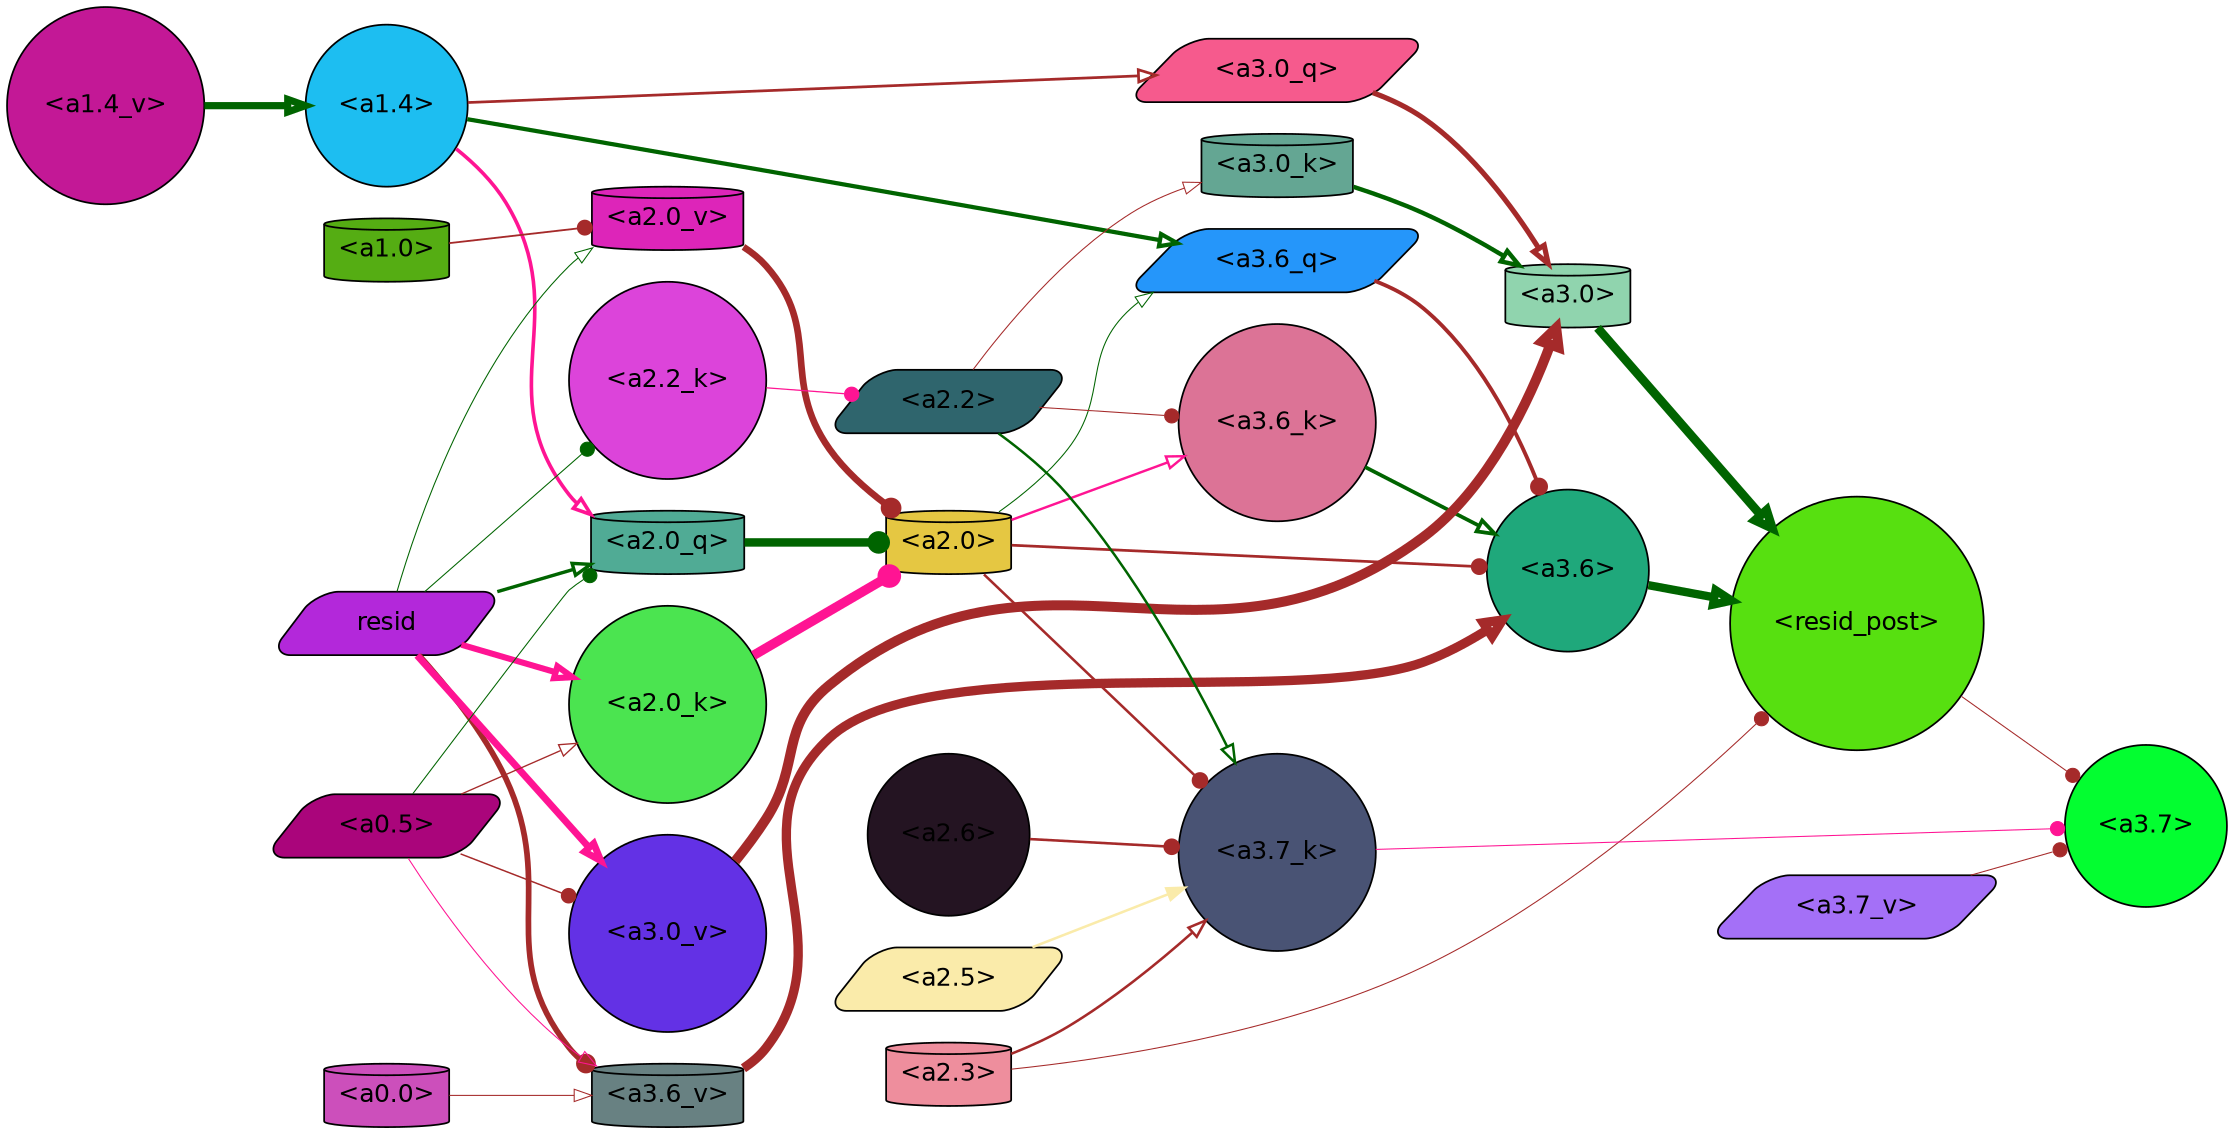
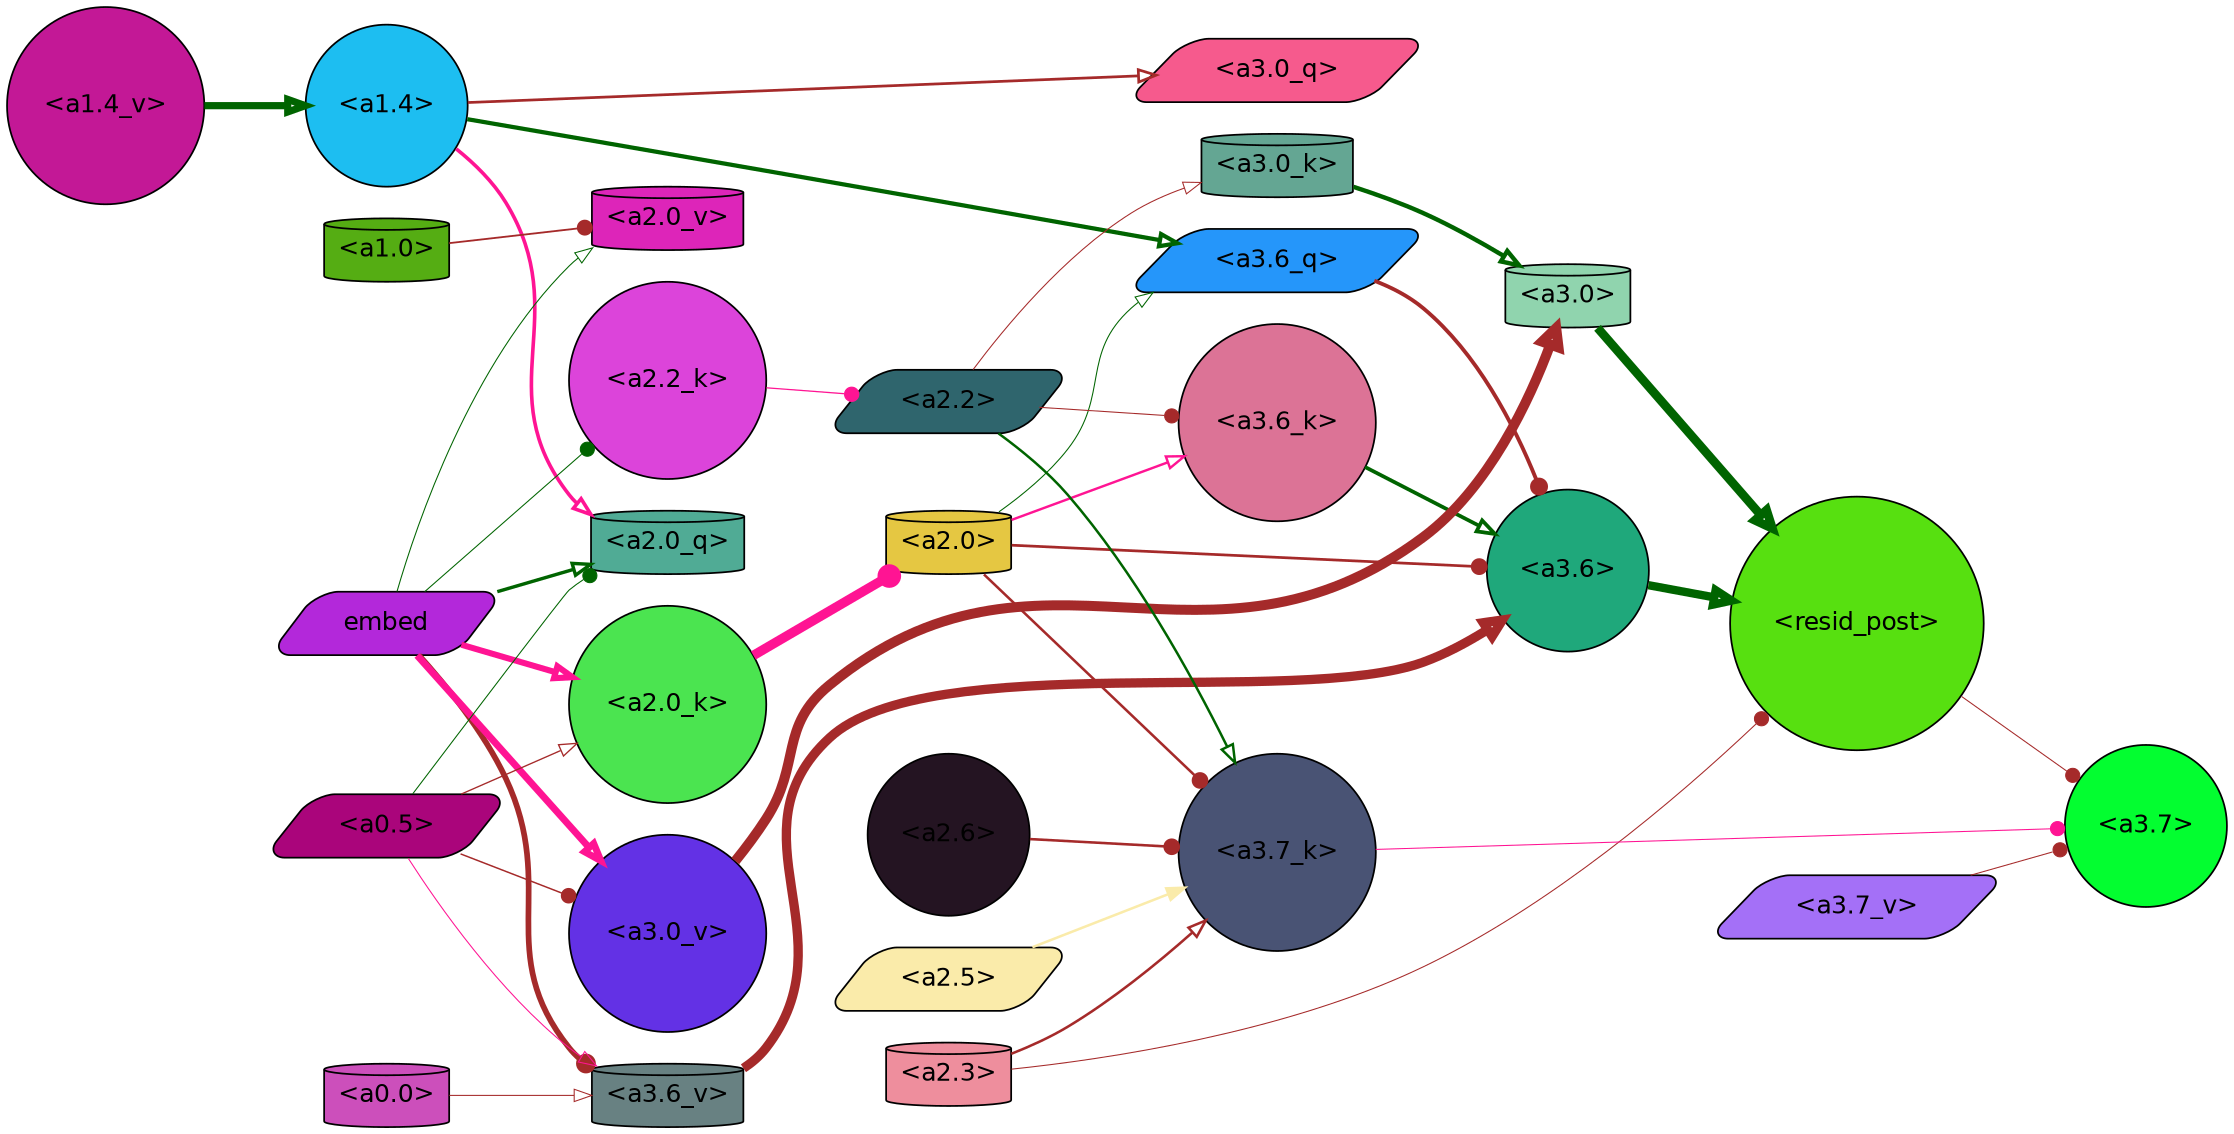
edge "<a3.0_q>" -> "<a3.0>": removed
edge "<a2.0_v>" -> "<a2.0>": removed
edge "<a2.0_q>" -> "<a2.0>": removed
node "resid": label "resid" -> "embed"
